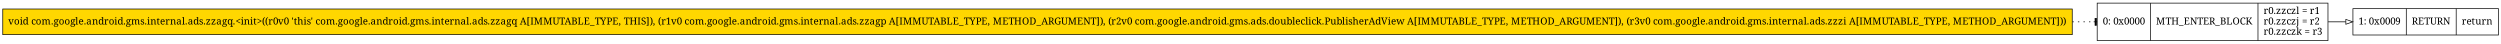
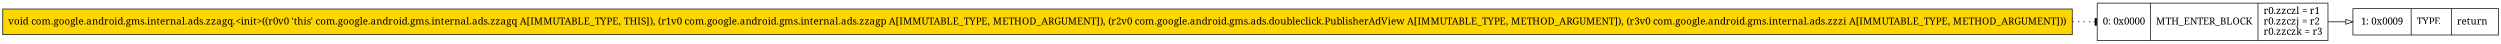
node "1: 0x0009": text "RETURN" -> "TYPE"
